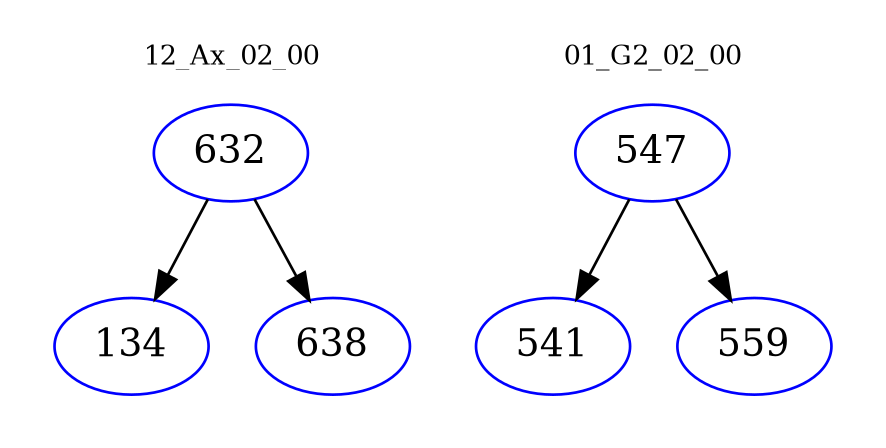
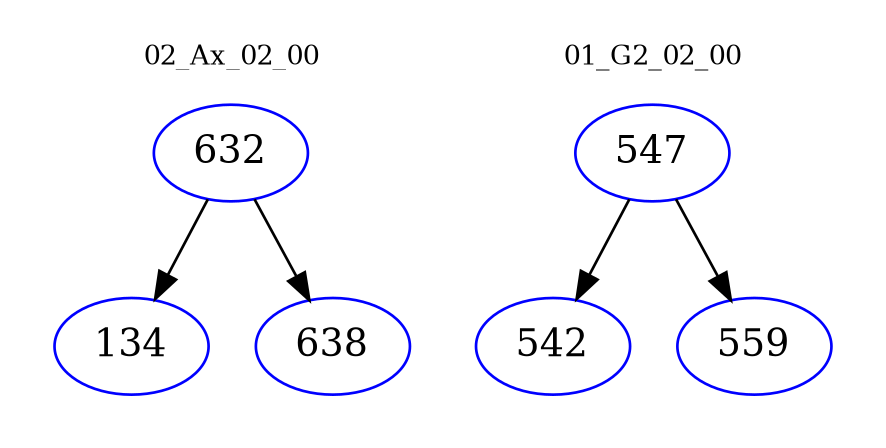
cluster "12_Ax_02_00": label "12_Ax_02_00" -> "02_Ax_02_00"
node "541": label "541" -> "542"
